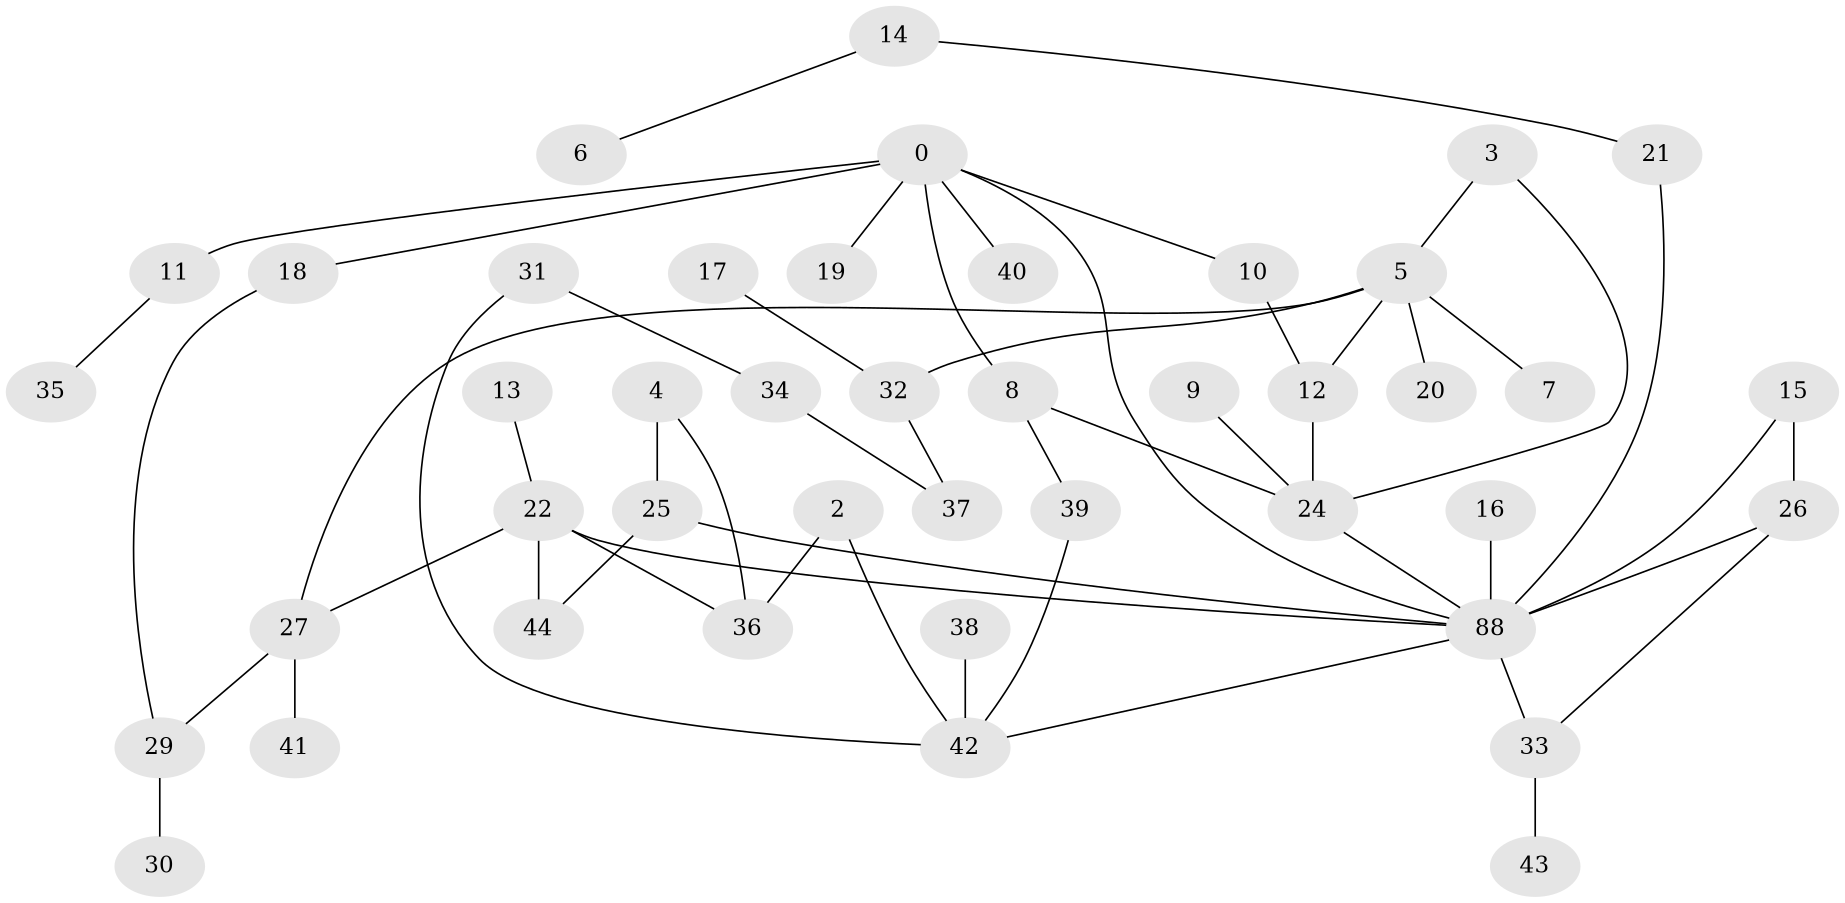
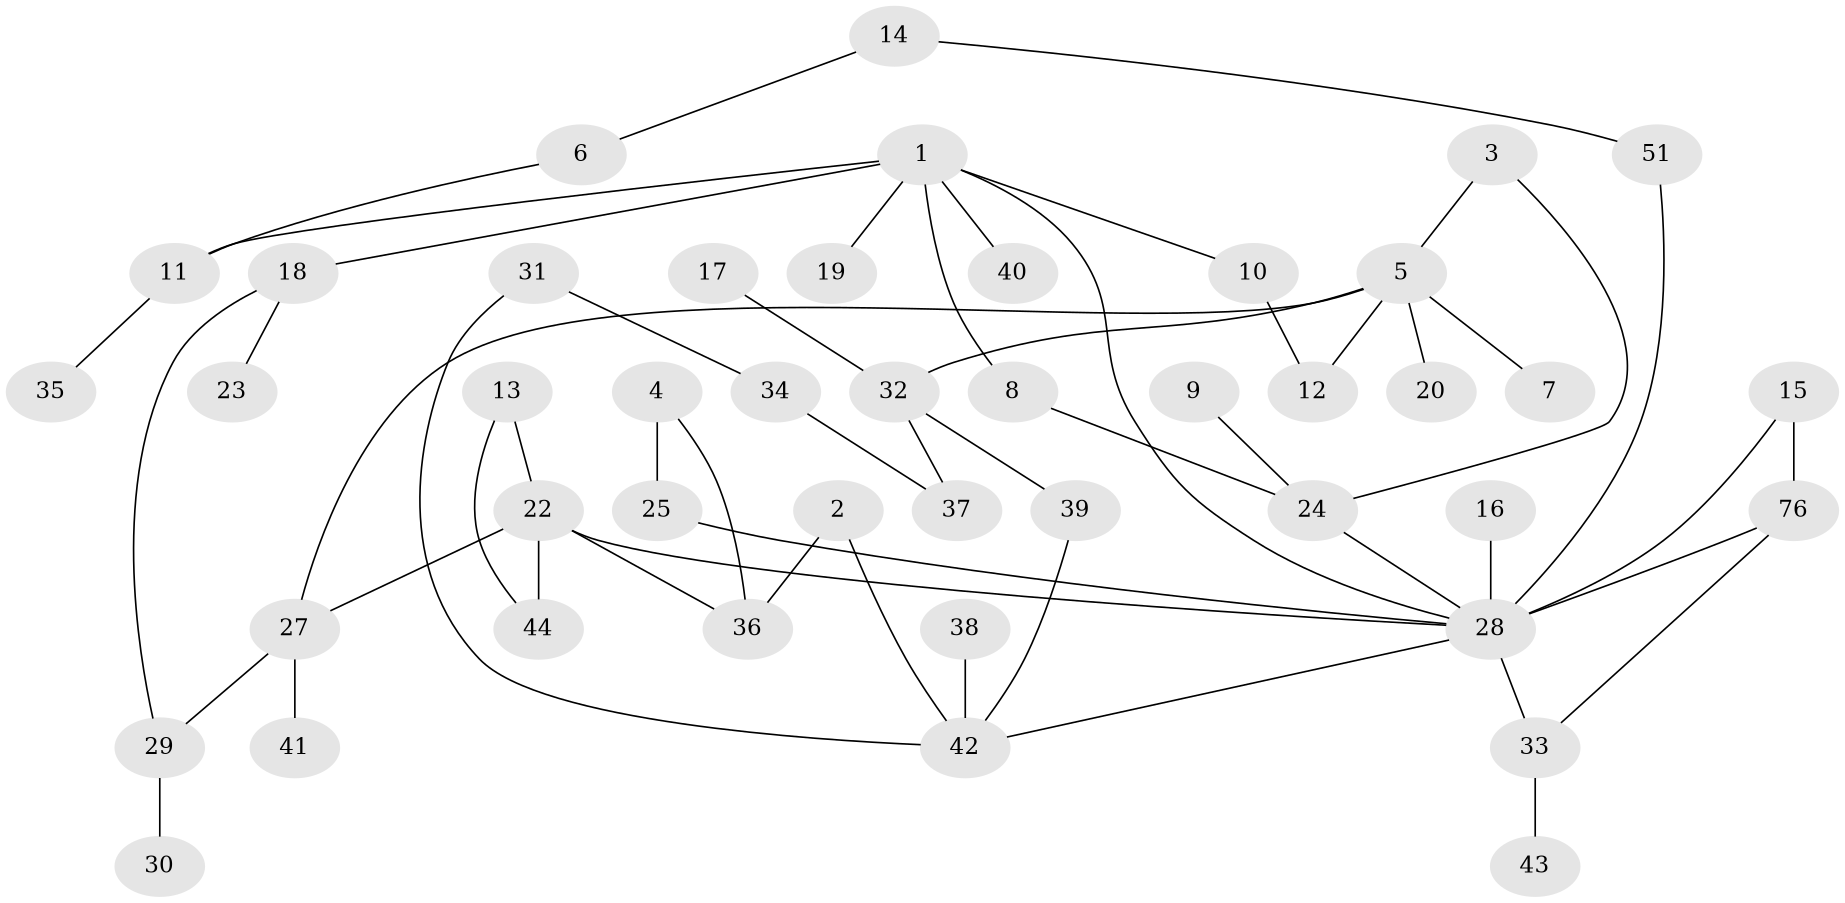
node "0": label "0" -> "1"
node "21": label "21" -> "51"
edge "6" -- "11": added
node "23": added
edge "8" -- "39": now "32" -- "39"
edge "12" -- "24": removed
node "26": label "26" -> "76"
edge "25" -- "44": now "13" -- "44"
node "88": label "88" -> "28"
